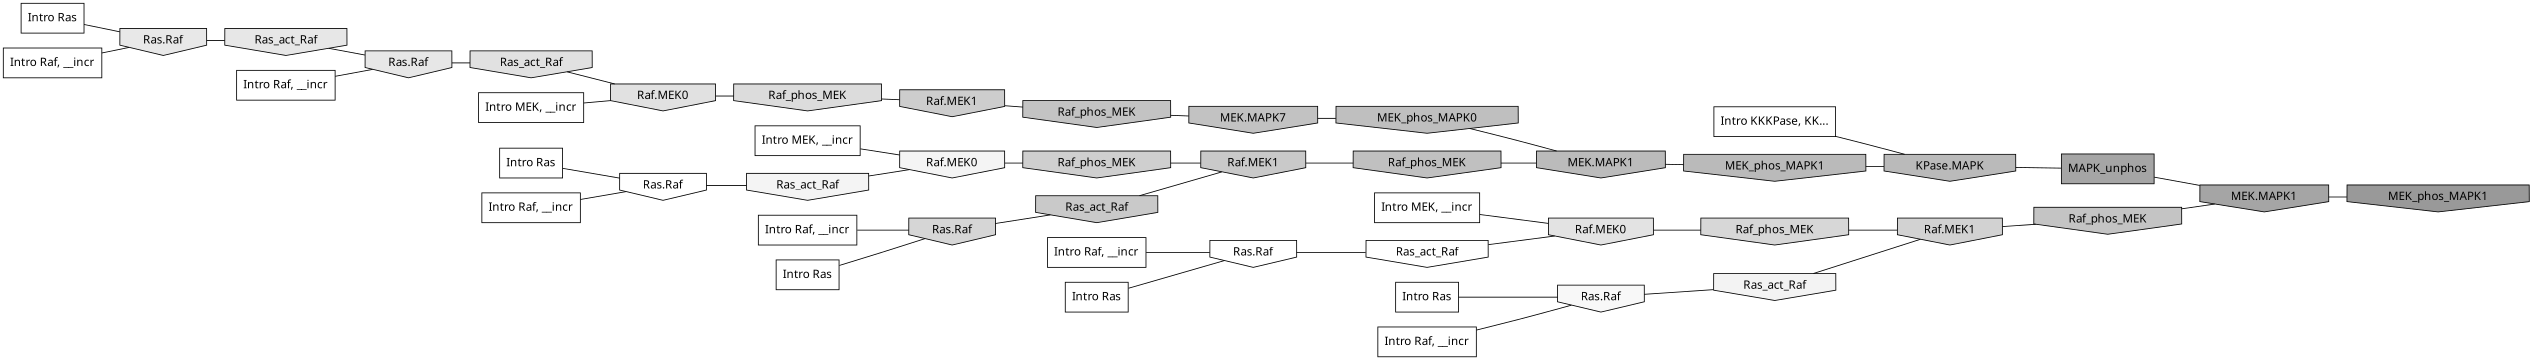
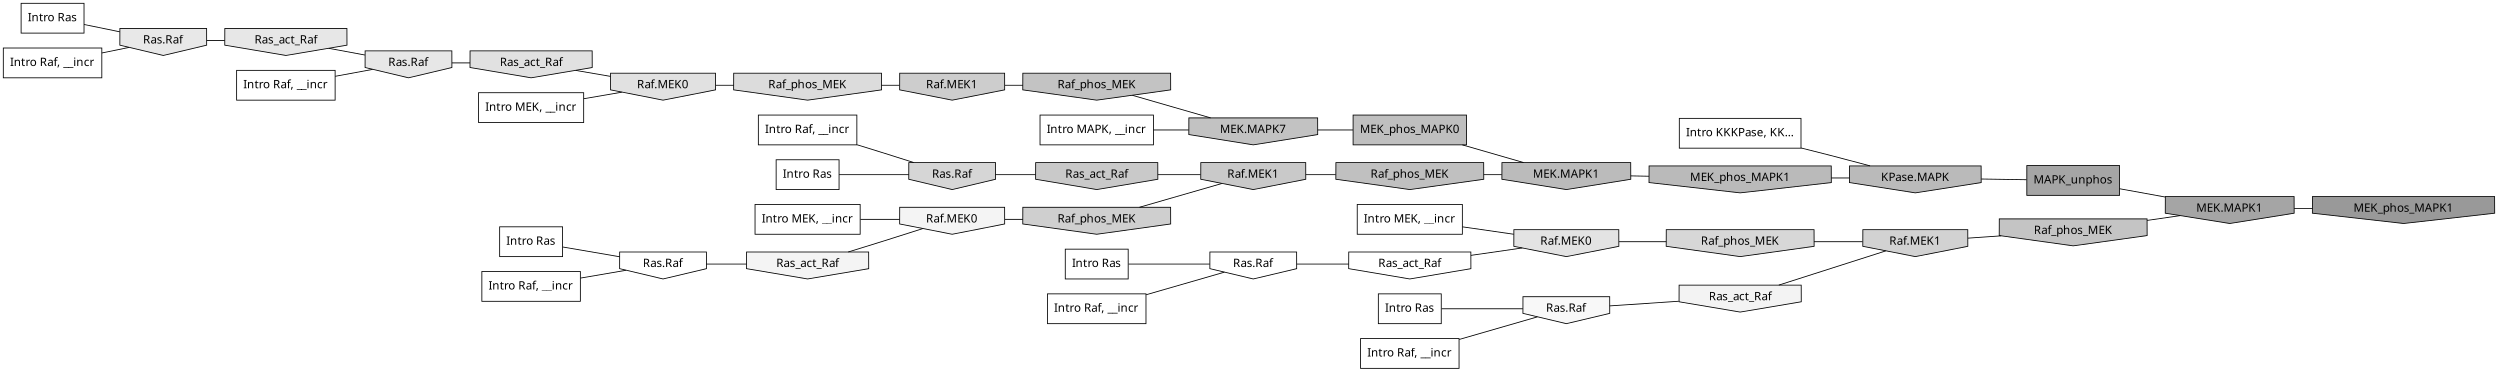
node "MEK_phos_MAPK0": shape invhouse -> box
node "Intro MAPK, __incr": added
